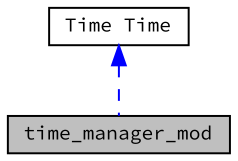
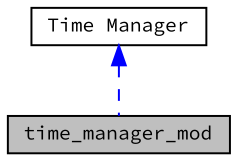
node "Time Time": label "Time Time" -> "Time Manager"
